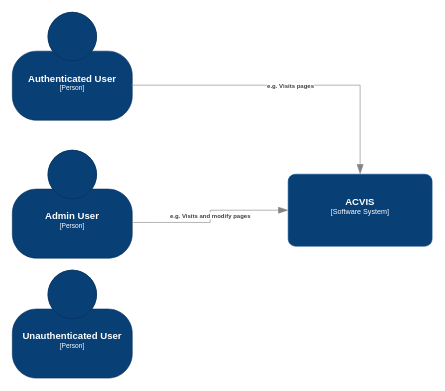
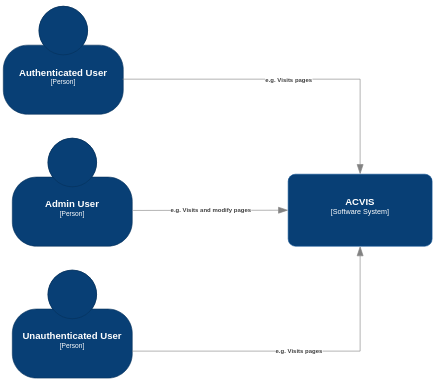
node "Authenticated User [Person]": moved (72, 66) -> (63, 60)
node "Admin User [Person]": moved (72, 204) -> (72, 192)
edge "Unauthenticated User [Person]" -> "ACVIS [Software System]": added, label "e.g. Visits pages"
